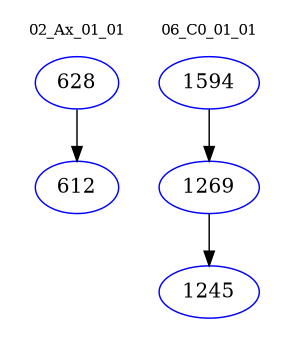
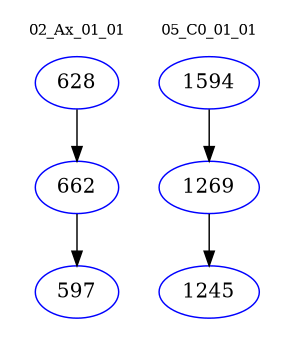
cluster "06_C0_01_01": label "06_C0_01_01" -> "05_C0_01_01"
node "612": label "612" -> "662"
node "597": added
